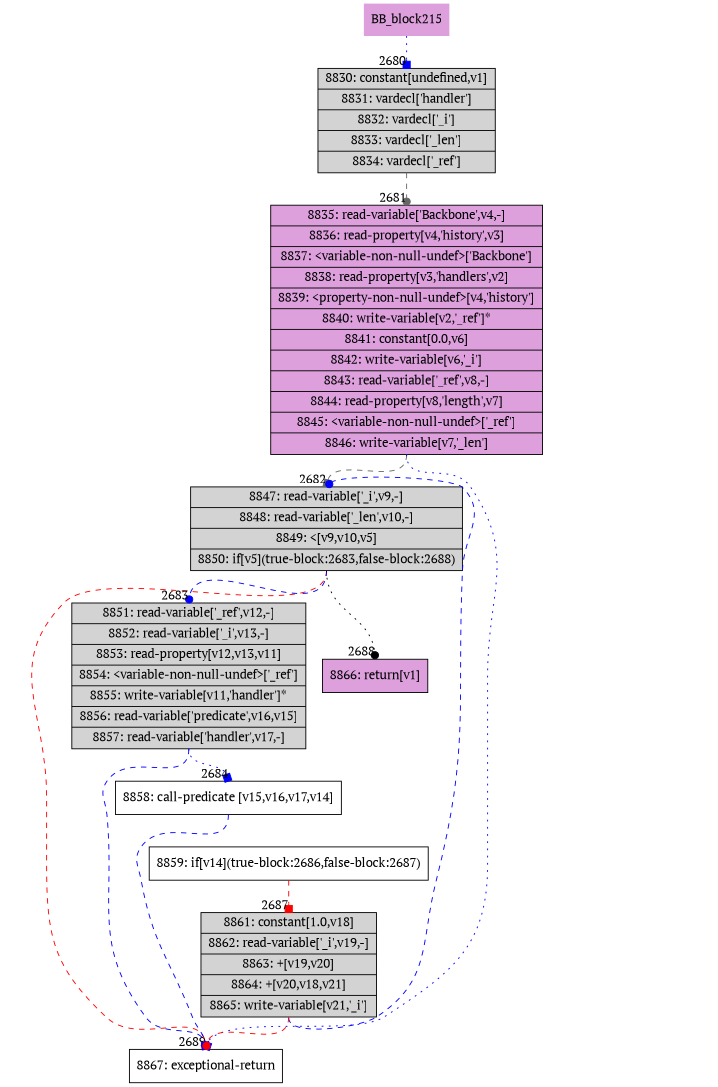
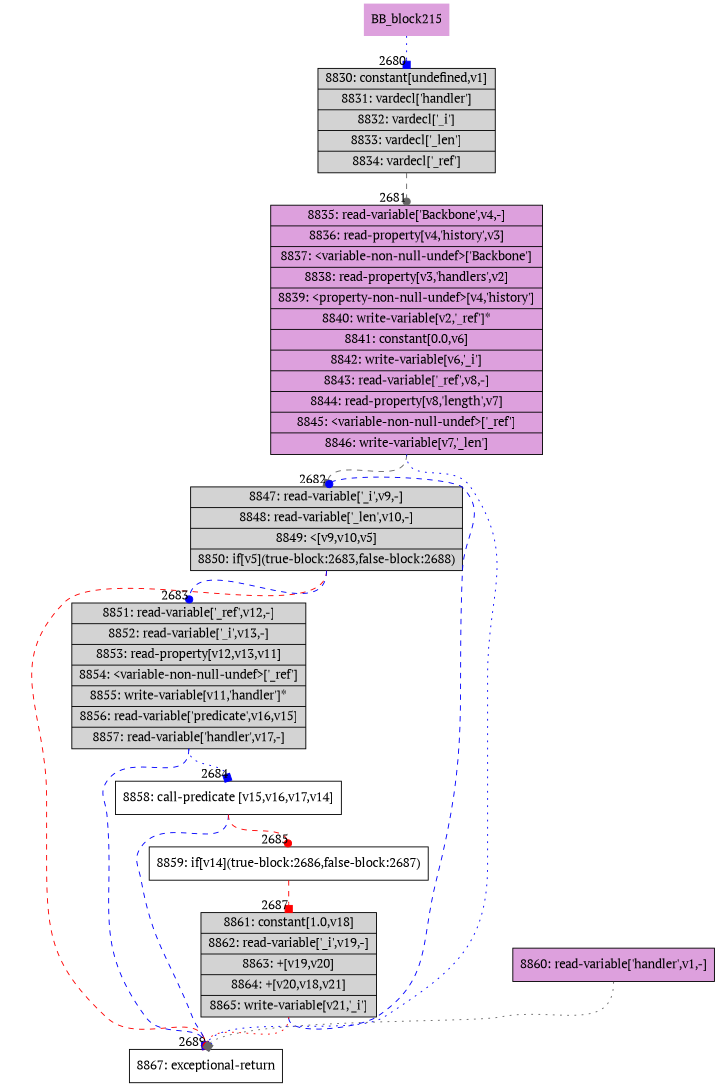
node "8866: return[v1]": removed
edge "8858: call-predicate [v15,v16,v17,v14]" -> "8859: if[v14](true-block:2686,false-block:2687)": added
node "8860: read-variable['handler',v1,-]": added
edge "8861: constant[1.0,v18]" -> "8867: exceptional-return": style dashed -> dotted
